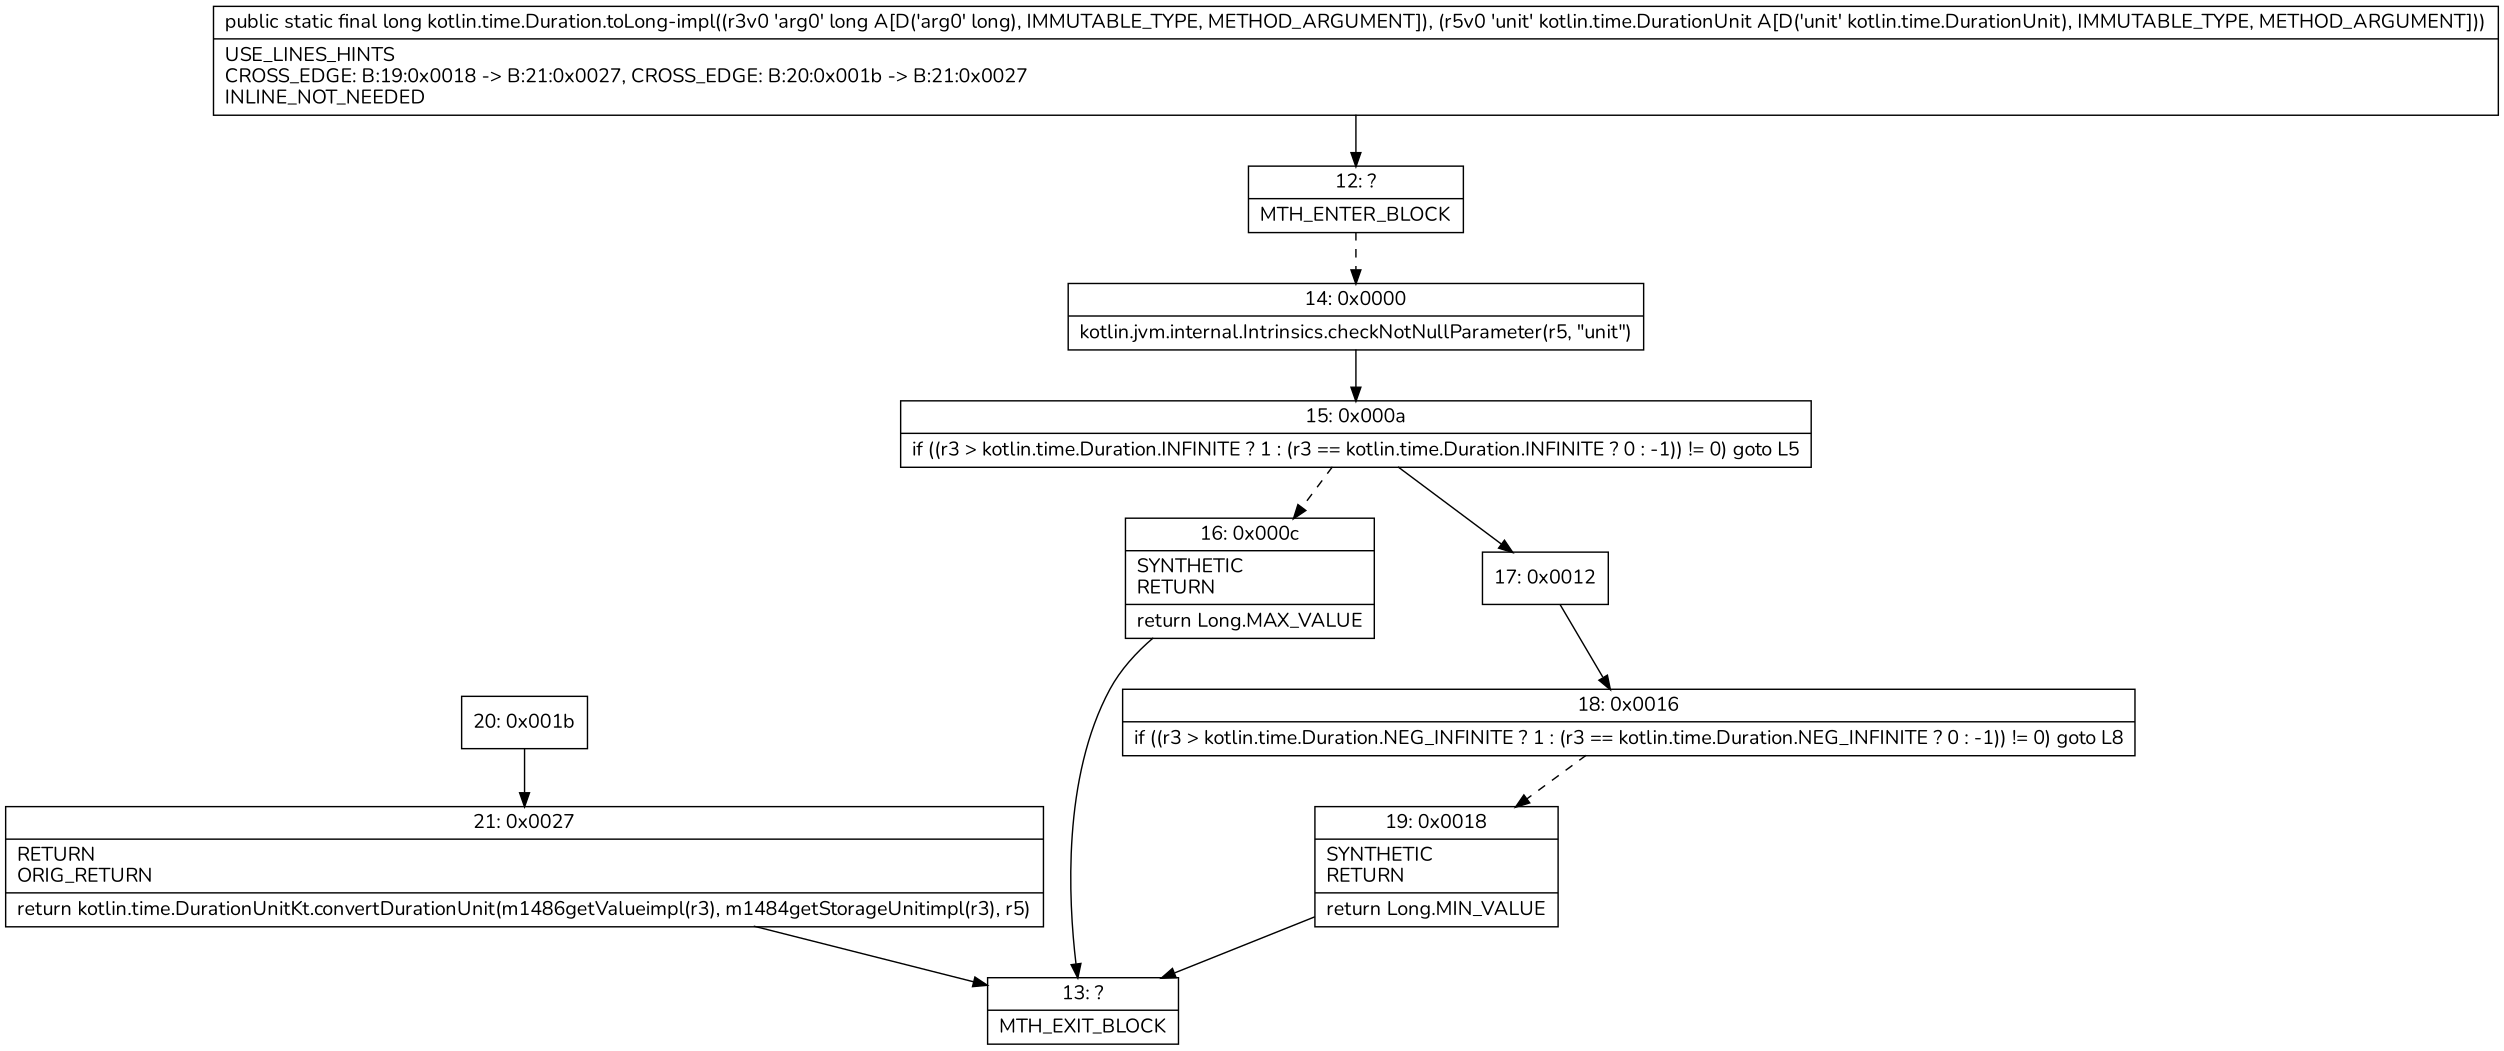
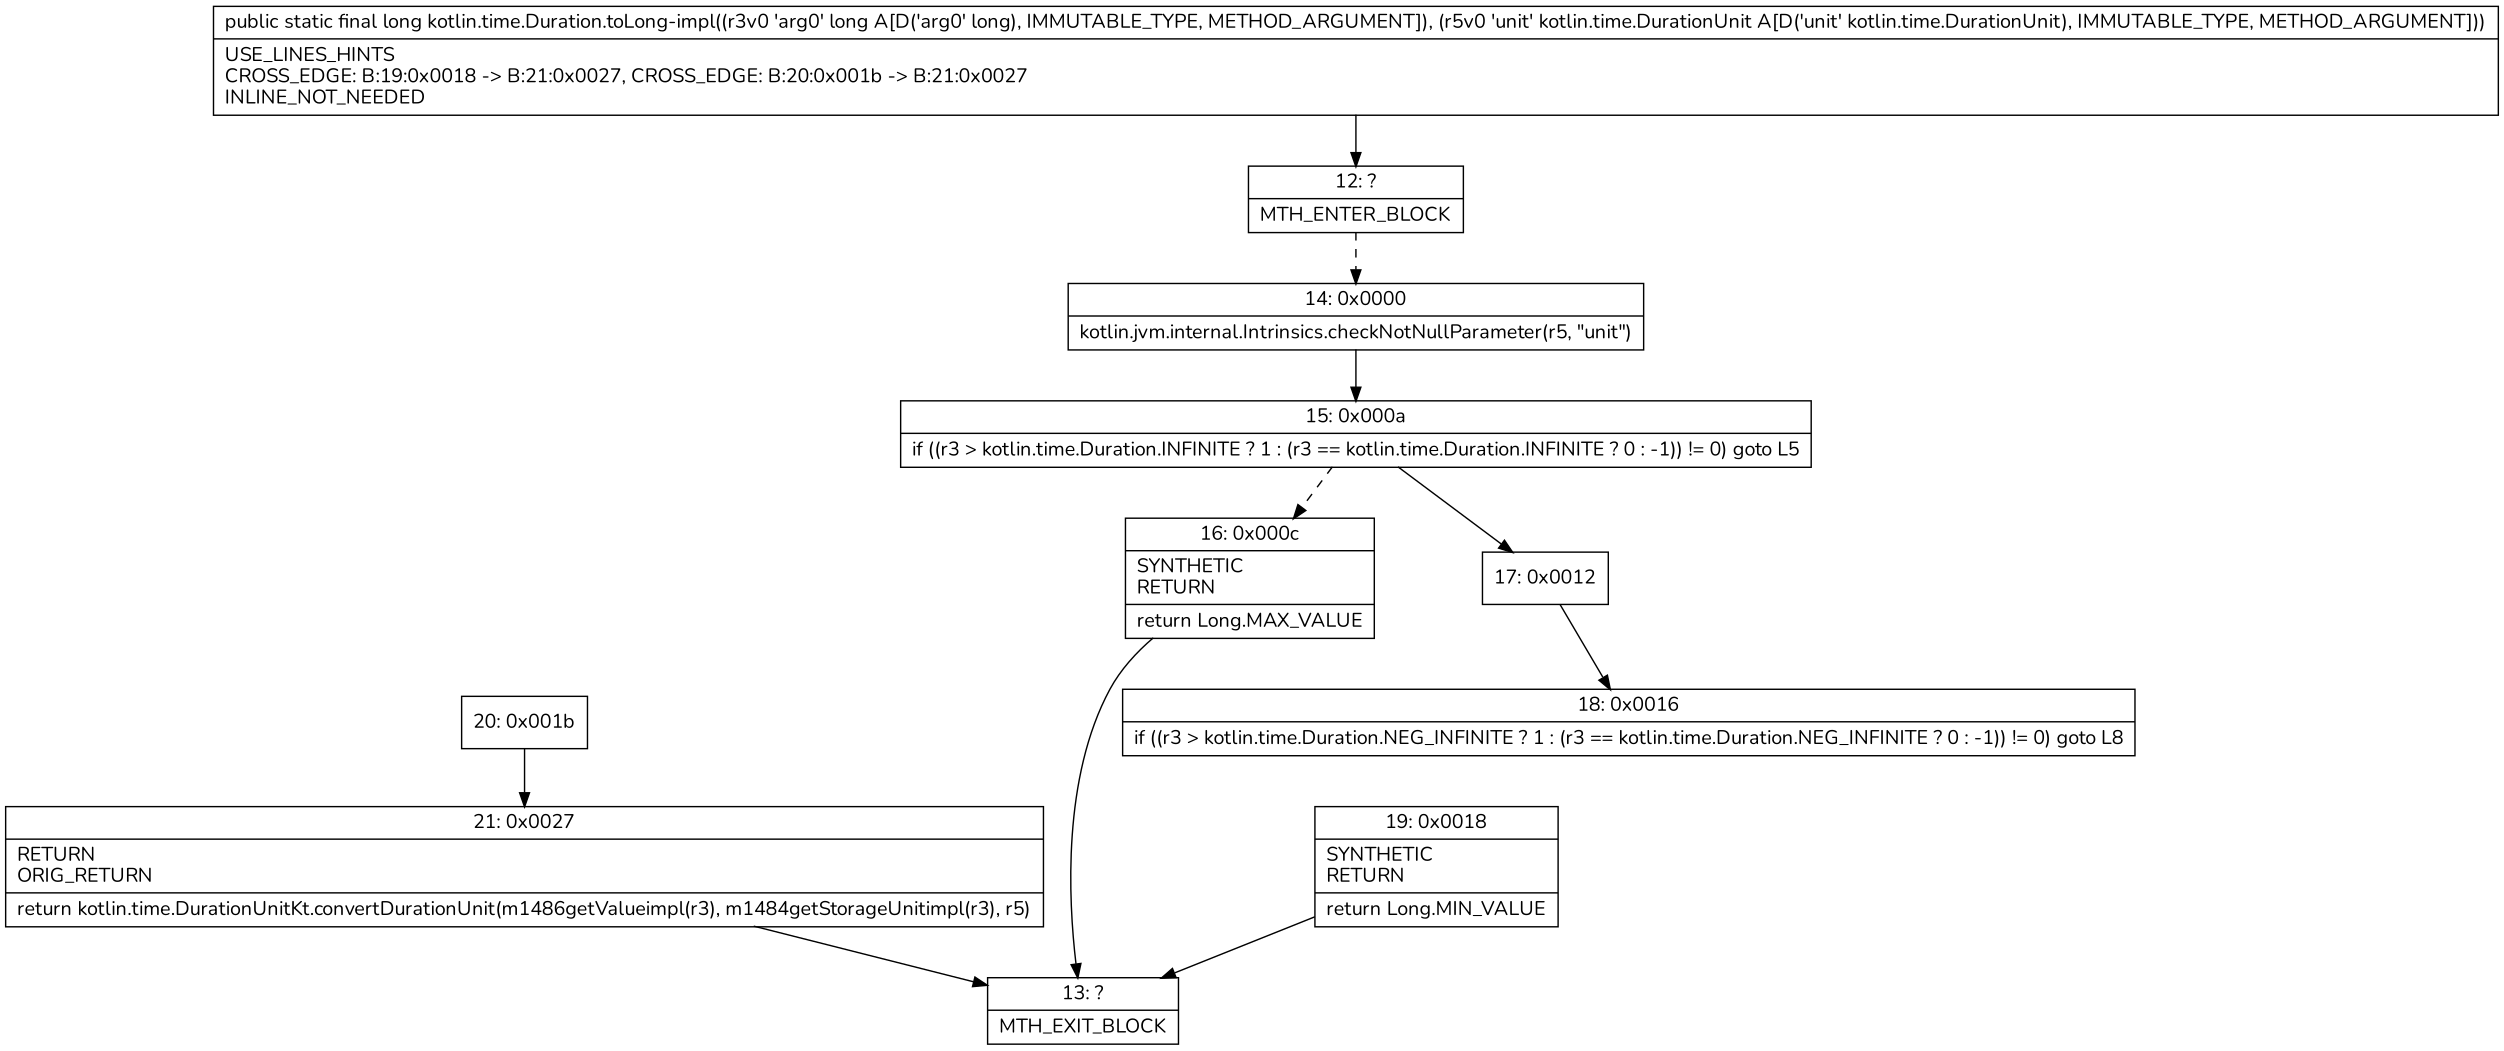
edge "18: 0x0016" -> "19: 0x0018": removed
